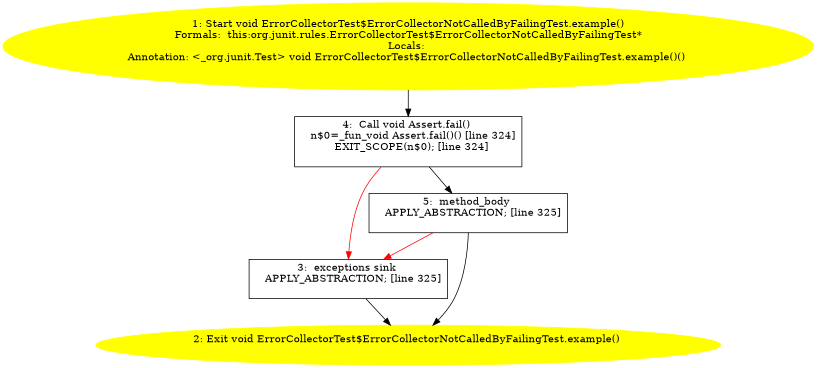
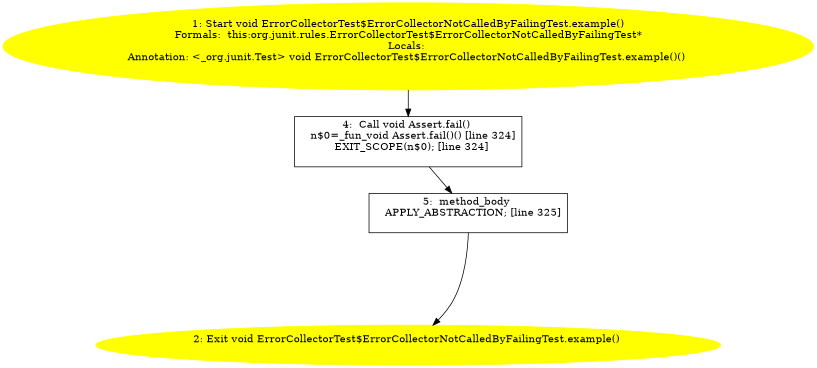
node "3:  exceptions sink APPLY_ABSTRACTION; [line 325]": removed
